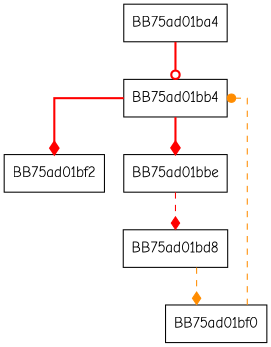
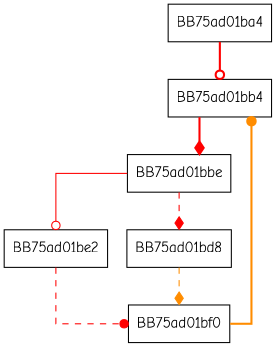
node "BB75ad01bf2": removed
edge "BB75ad01bf0" -> "BB75ad01bb4": style dashed -> bold
node "BB75ad01be2": added
